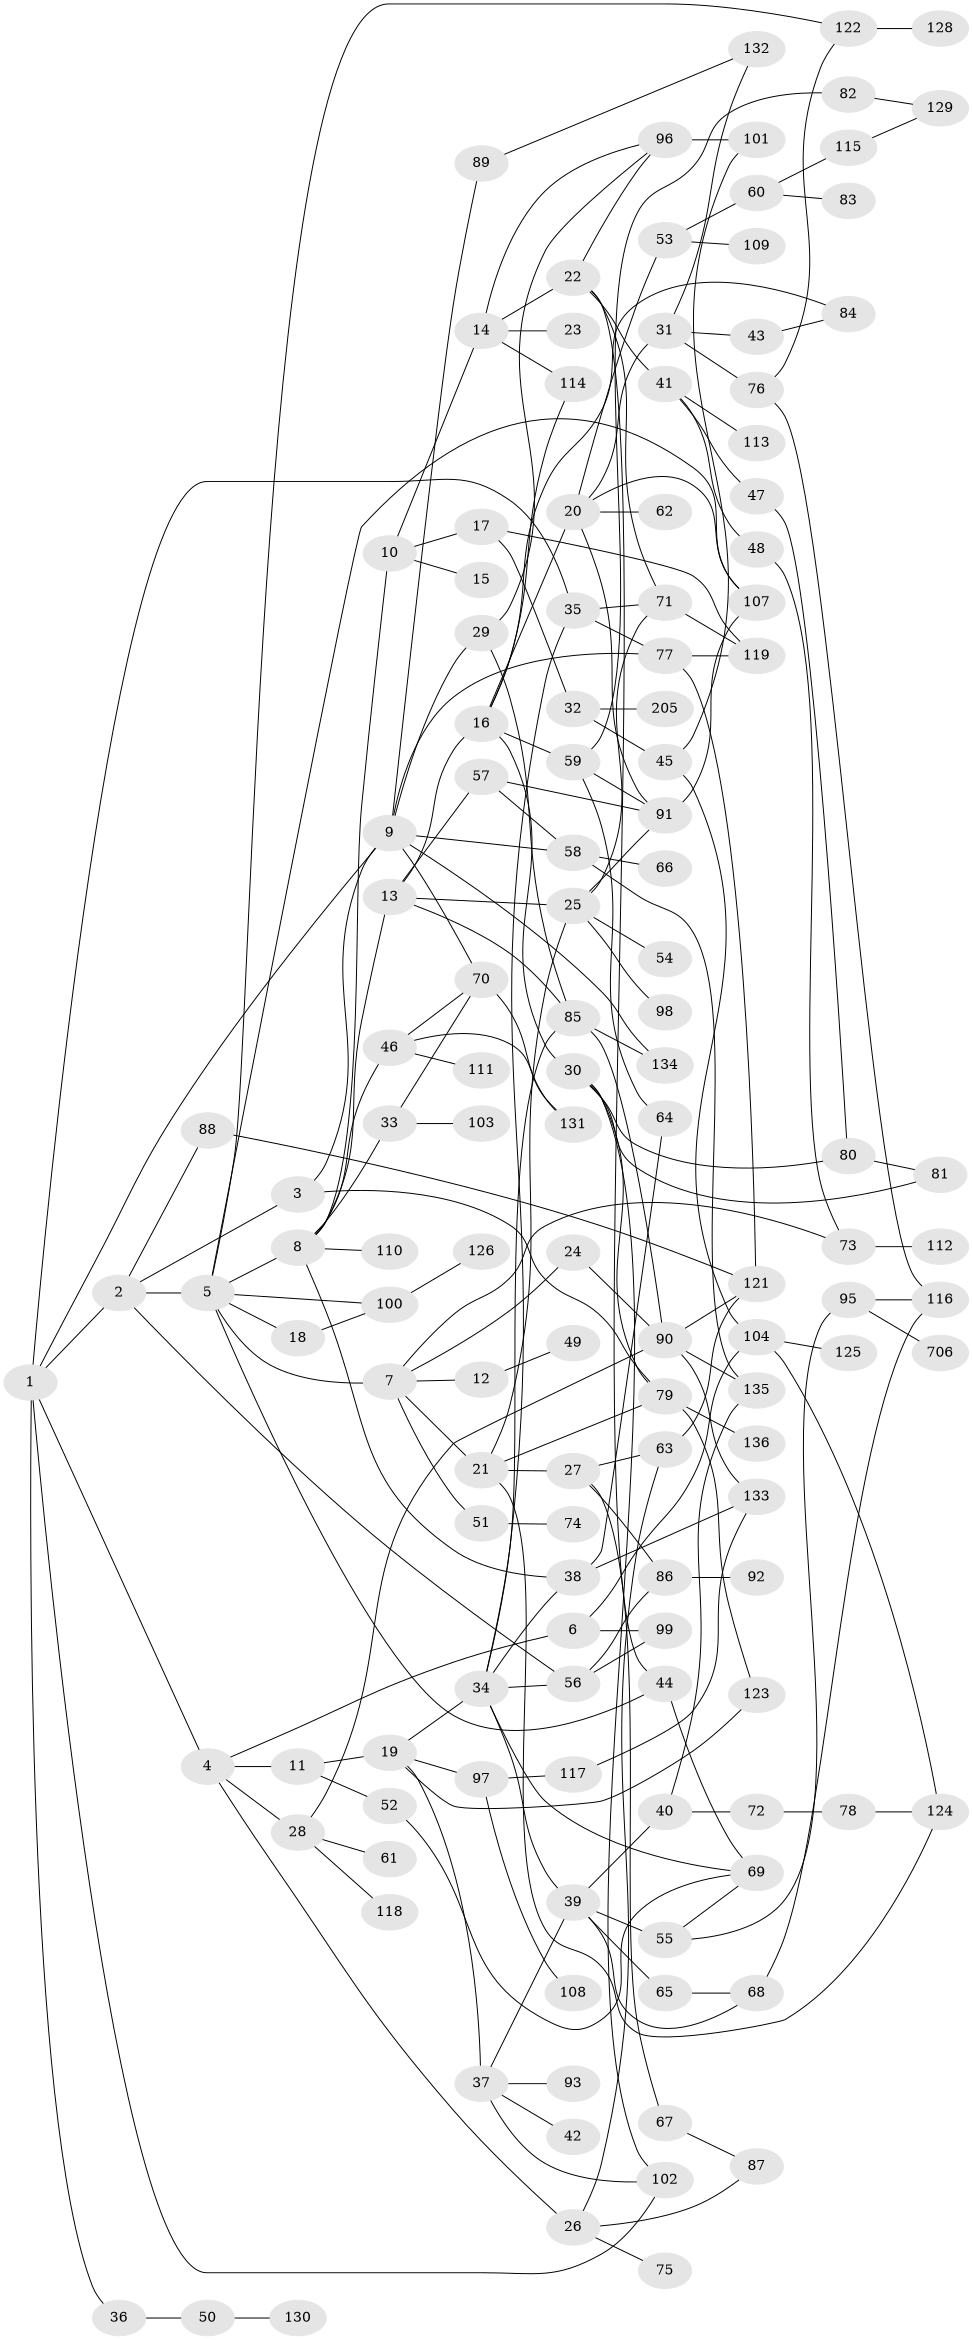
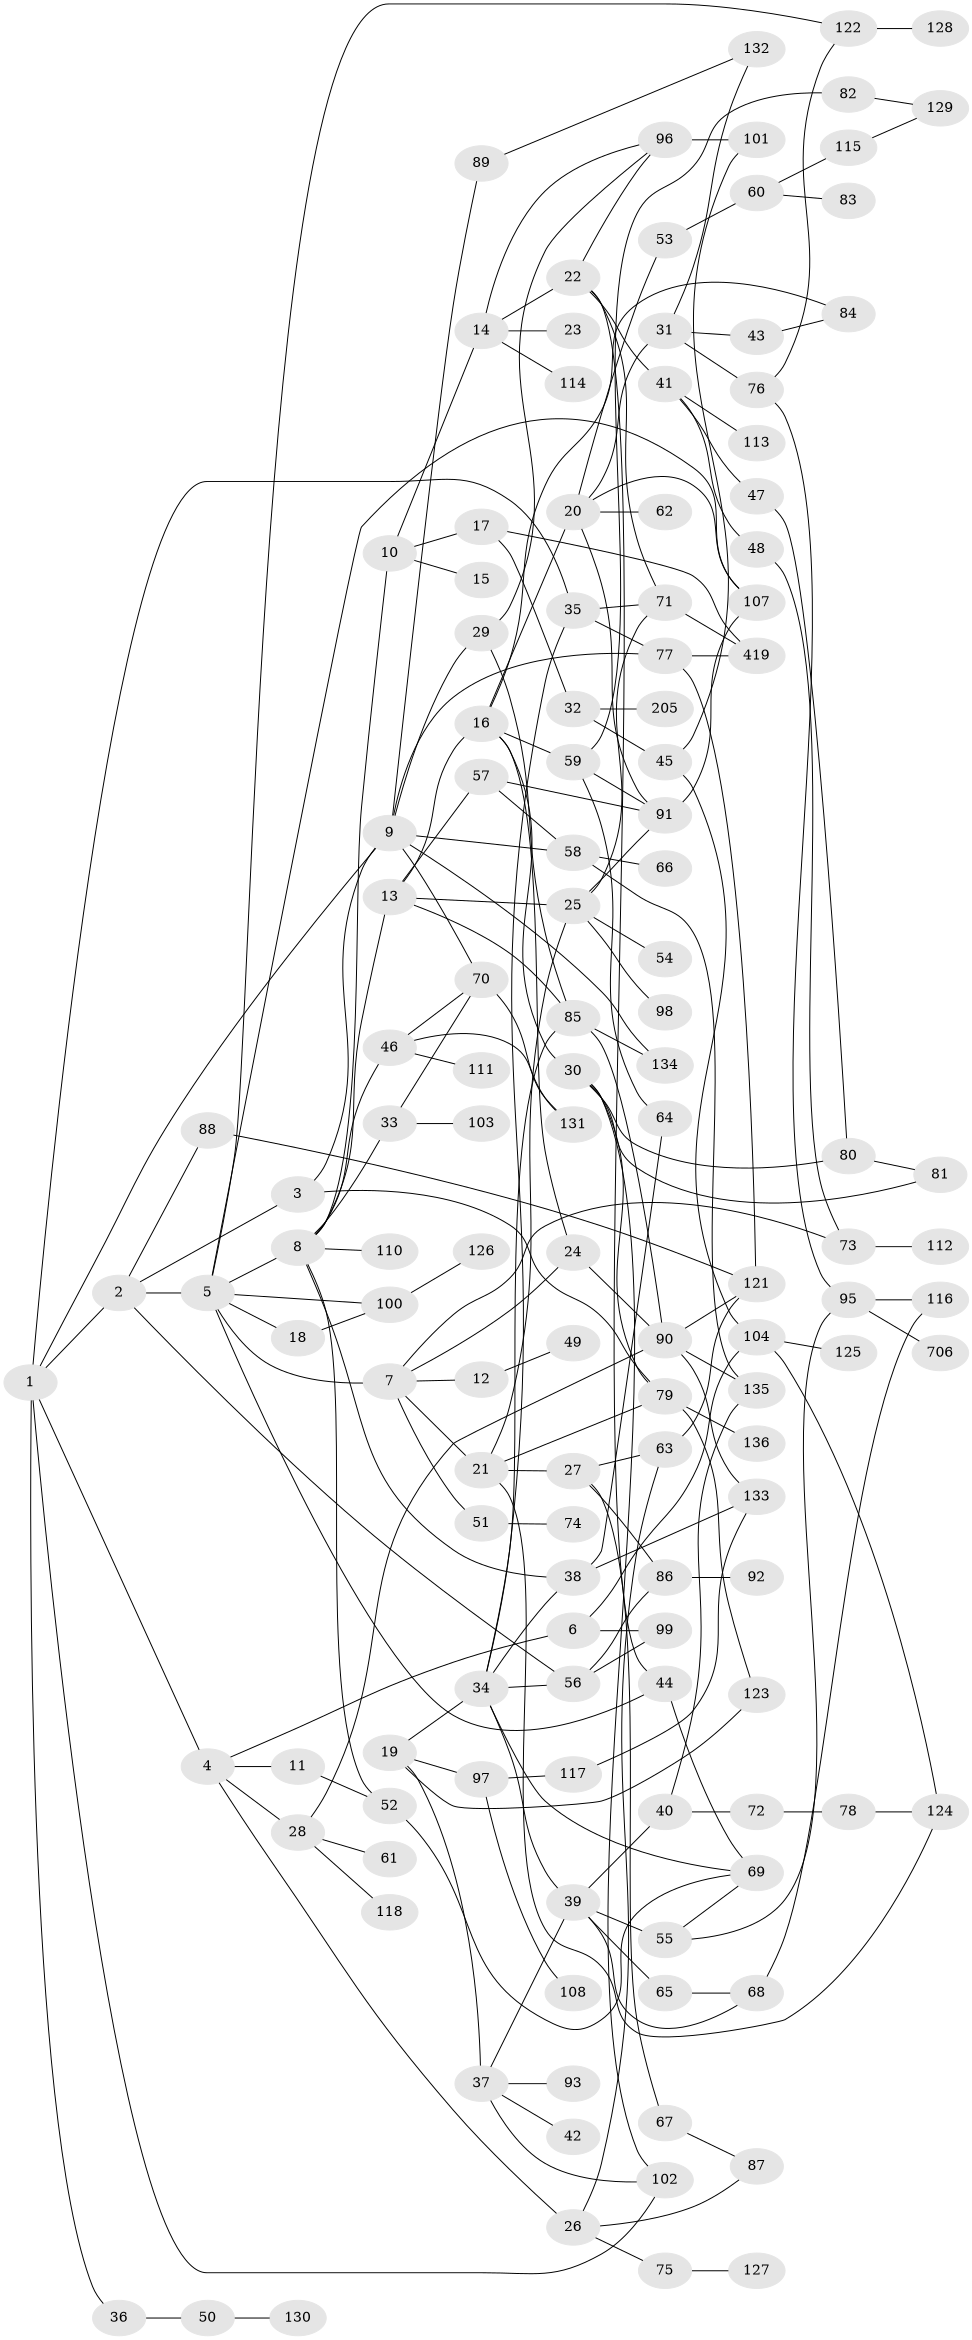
node "109": removed
edge "114" -- "16": now "24" -- "16"
node "119": label "119" -> "419"
edge "76" -- "116": now "76" -- "95"
edge "8" -- "52": added
edge "19" -- "11": removed
node "127": added
